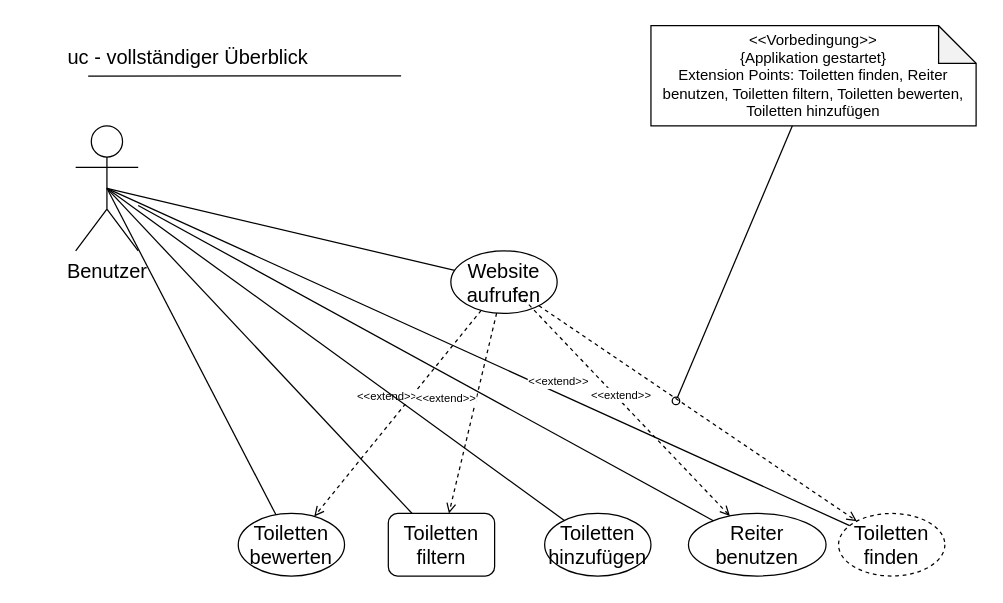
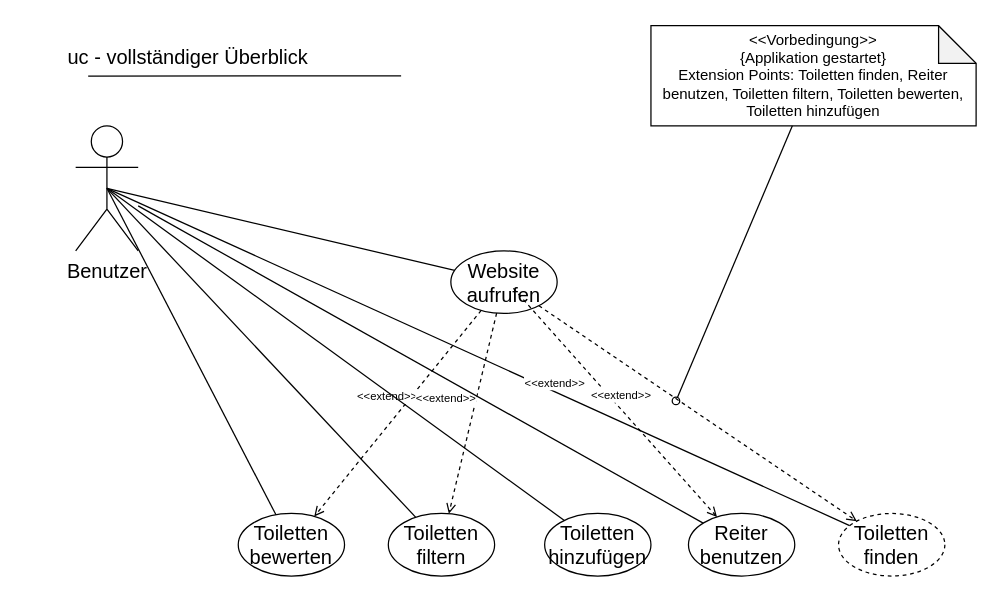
node "Toiletten filtern": shape rounded rectangle -> ellipse
node "Reiter benutzen": size 138x63 -> 106x63
